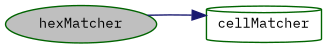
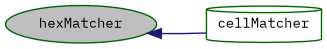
edge "hexMatcher" -> "cellMatcher": reversed
